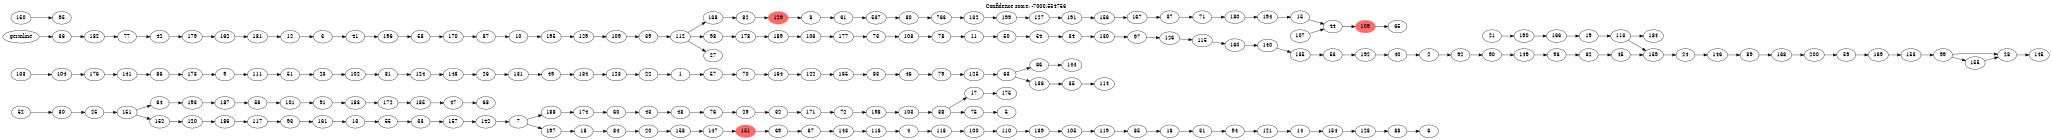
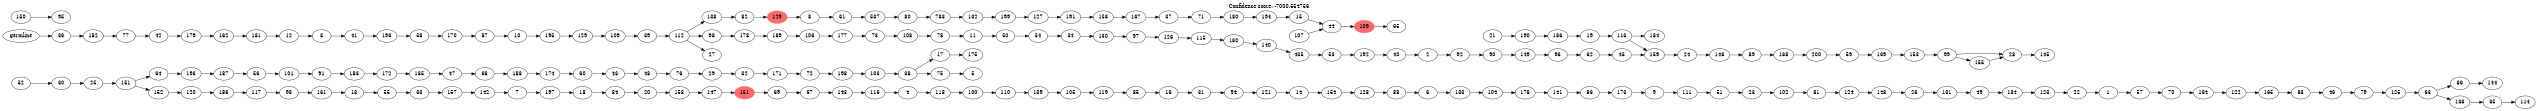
node "135": label "135" -> "435"
edge "6" -> "133": added
edge "7" -> "188": now "68" -> "188"
